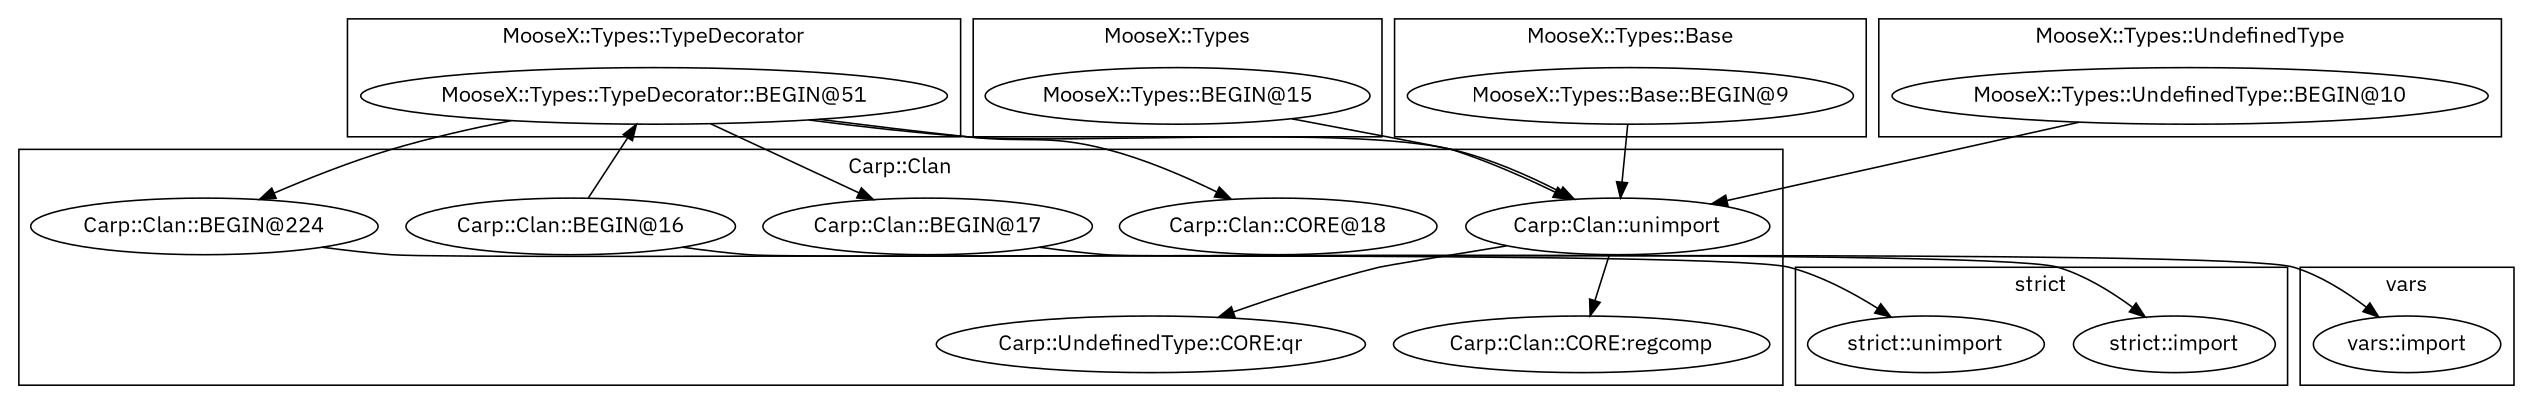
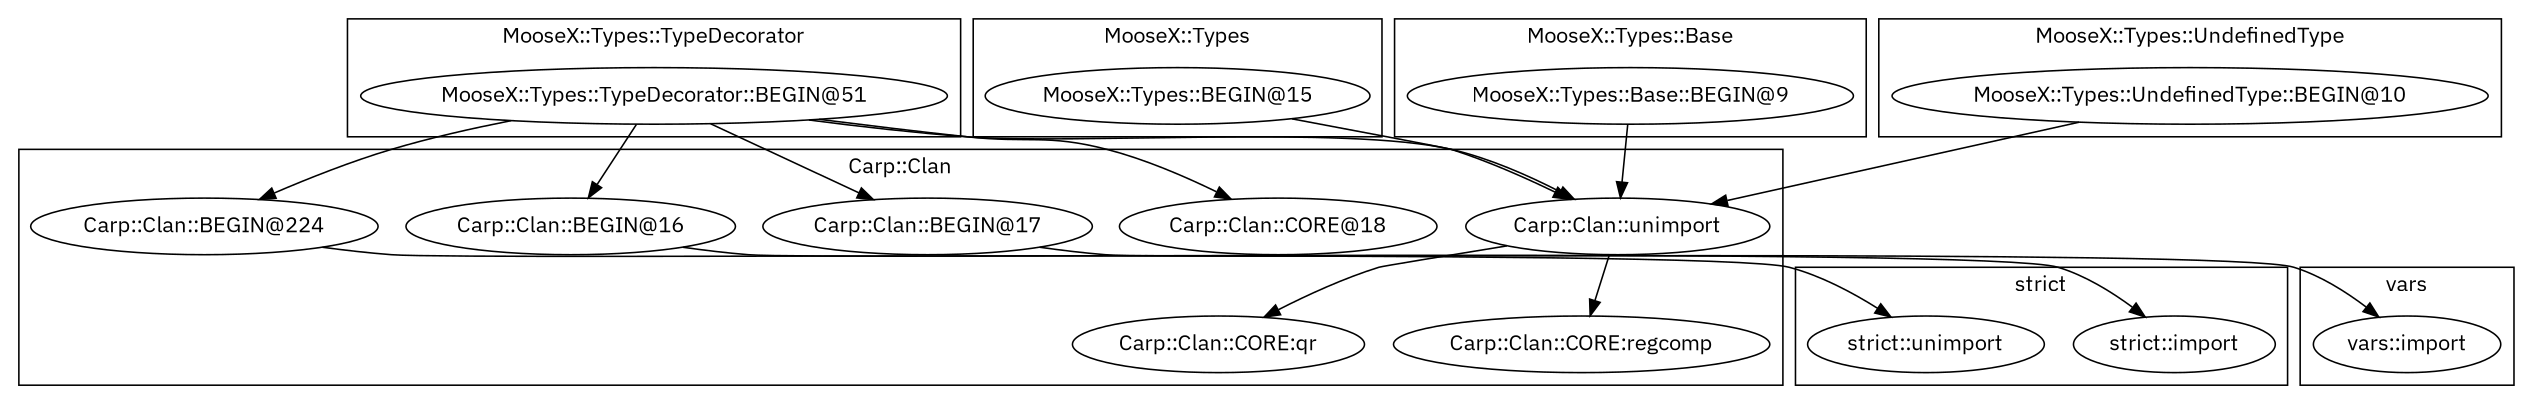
edge "Carp::Clan::BEGIN@16" -> "MooseX::Types::TypeDecorator::BEGIN@51": reversed
node "Carp::UndefinedType::CORE:qr": label "Carp::UndefinedType::CORE:qr" -> "Carp::Clan::CORE:qr"
